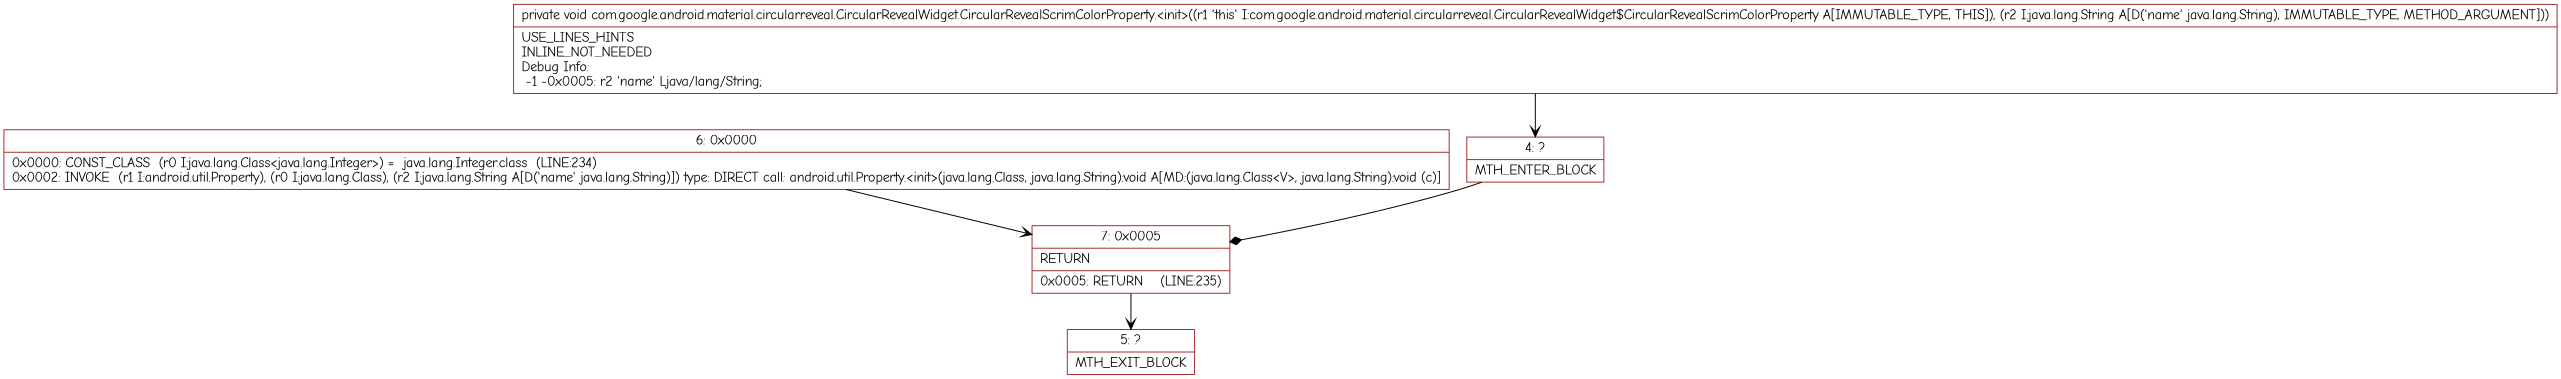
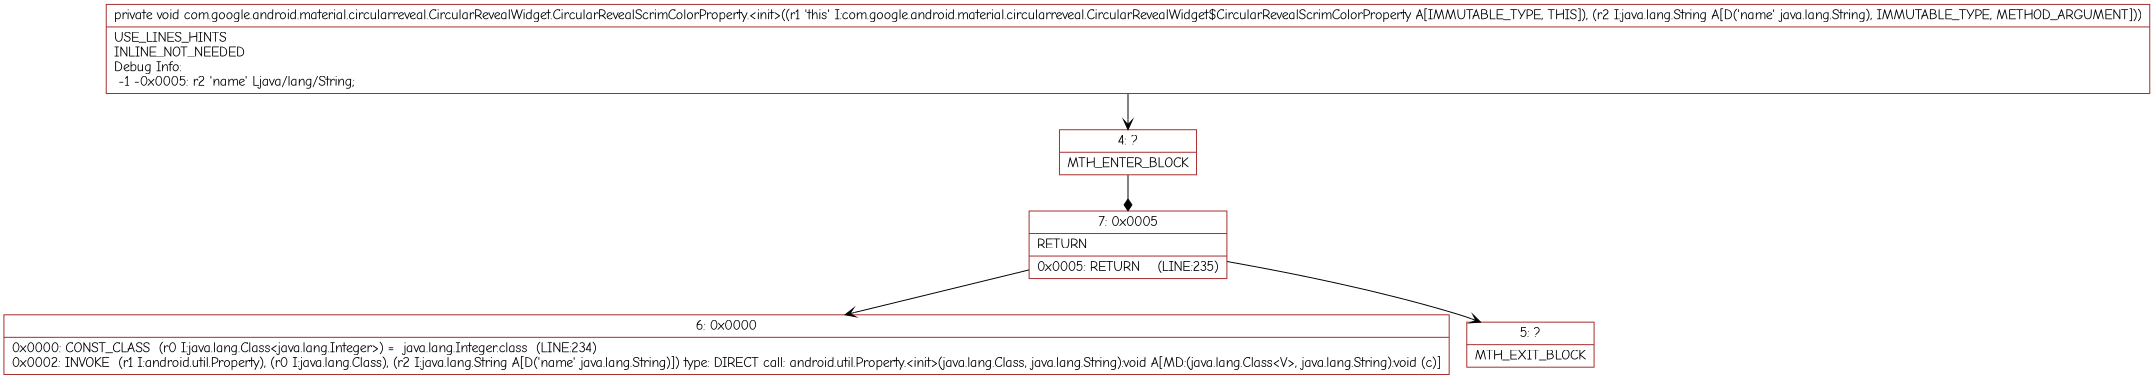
edge "6: 0x0000" -> "7: 0x0005": reversed
